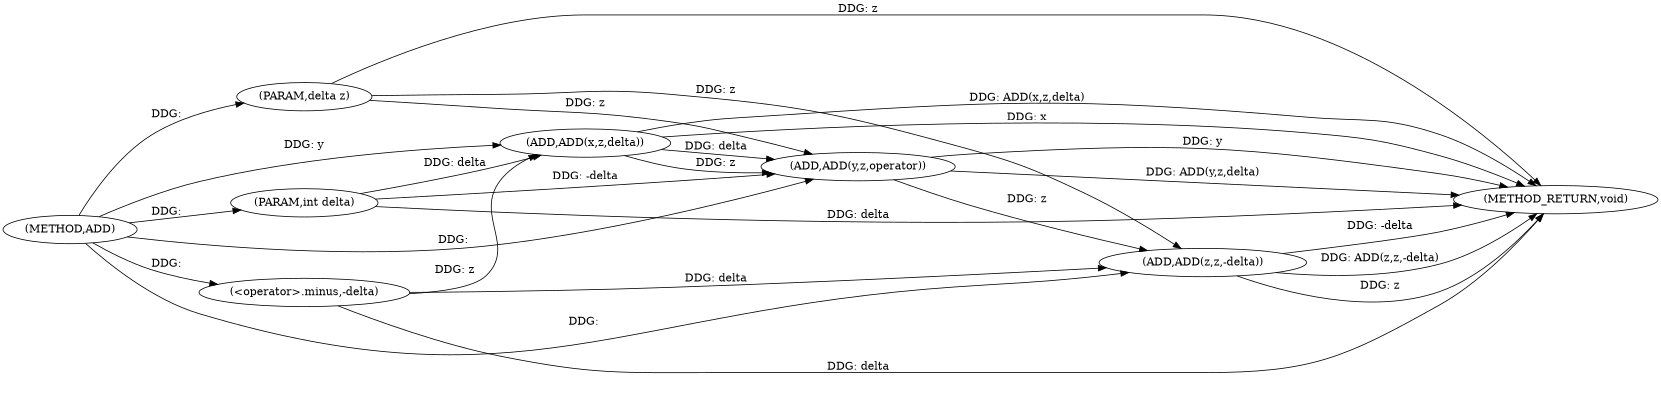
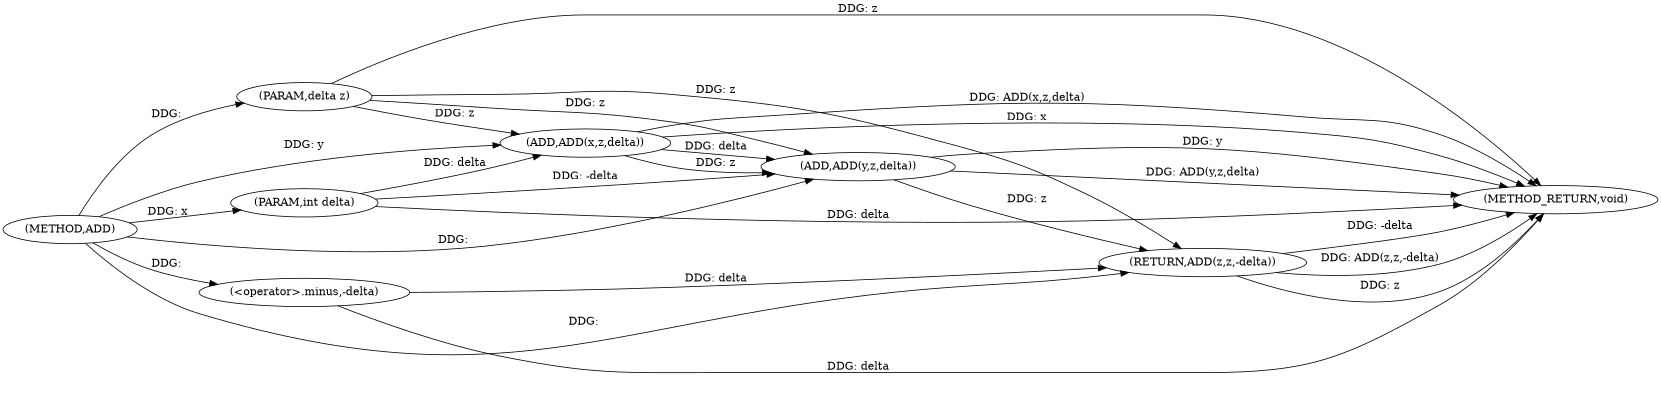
node "(ADD,ADD(y,z,operator))": label "(ADD,ADD(y,z,operator))" -> "(ADD,ADD(y,z,delta))"
edge "(METHOD,ADD)" -> "(PARAM,int delta)": label "DDG: " -> "DDG: x"
edge "(<operator>.minus,-delta)" -> "(ADD,ADD(x,z,delta))": now "(PARAM,delta z)" -> "(ADD,ADD(x,z,delta))"
node "(ADD,ADD(z,z,-delta))": label "(ADD,ADD(z,z,-delta))" -> "(RETURN,ADD(z,z,-delta))"
